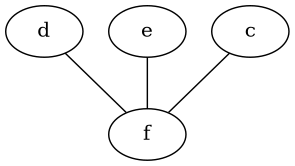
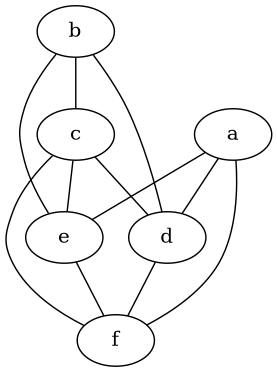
node "b": added
node "a": added
edge "c" -- "e": added
edge "c" -- "d": added
